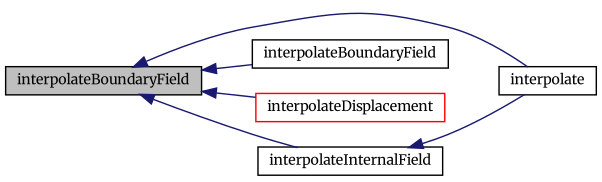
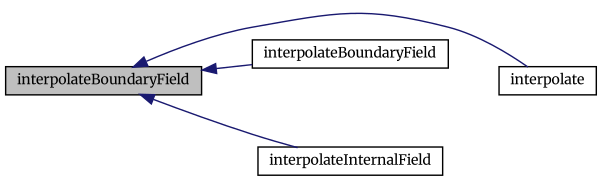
node "interpolateDisplacement": removed
edge "interpolate" -> "interpolateInternalField": removed
